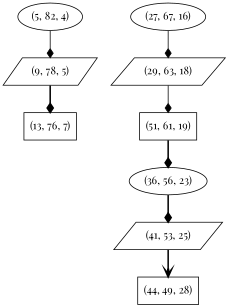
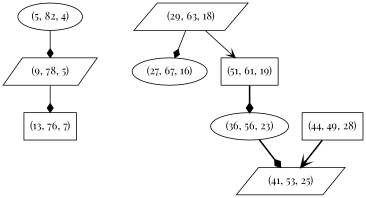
edge "(27, 67, 16)" -> "(29, 63, 18)": reversed
edge "(9, 78, 5)" -> "(13, 76, 7)": style bold -> solid
edge "(29, 63, 18)" -> "(51, 61, 19)": arrowhead diamond -> vee
edge "(41, 53, 25)" -> "(44, 49, 28)": reversed
